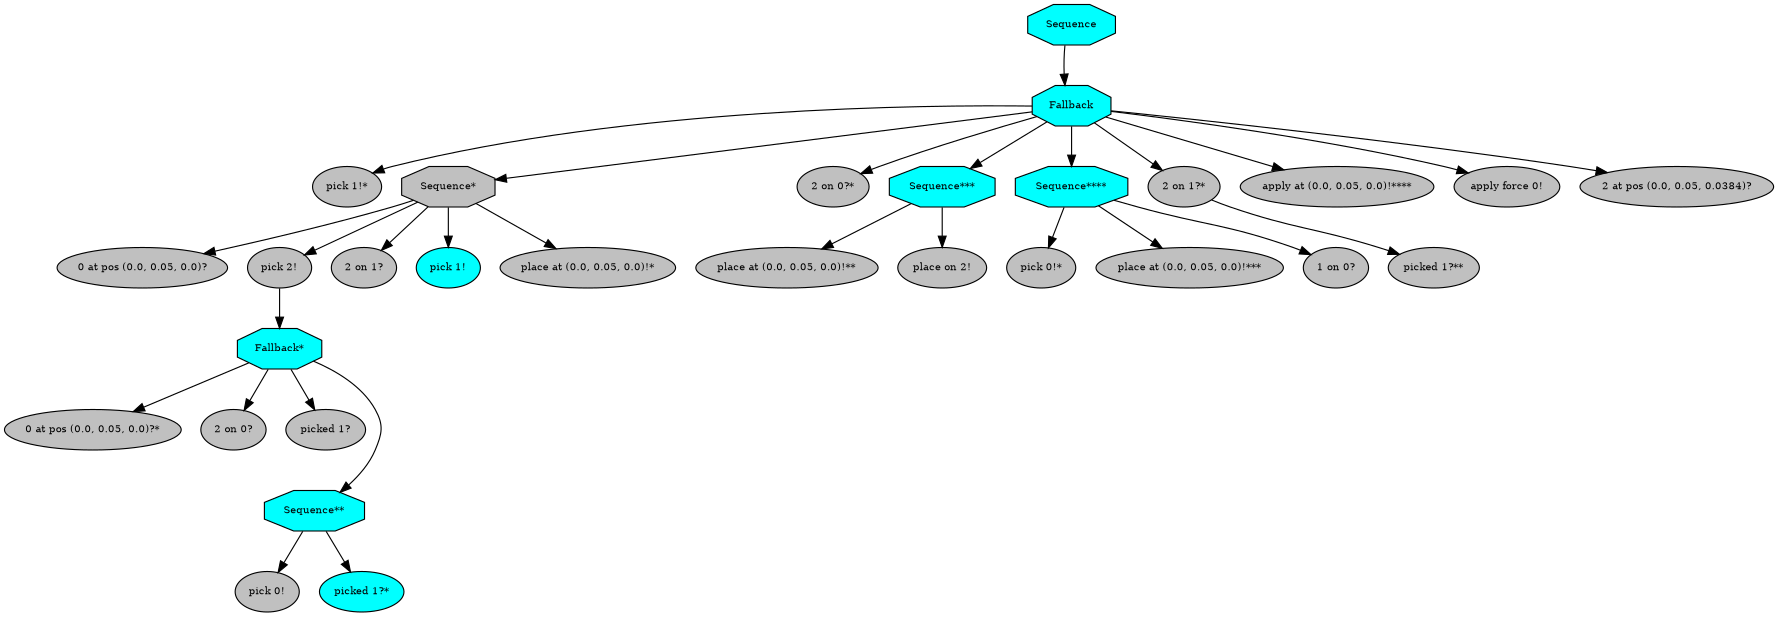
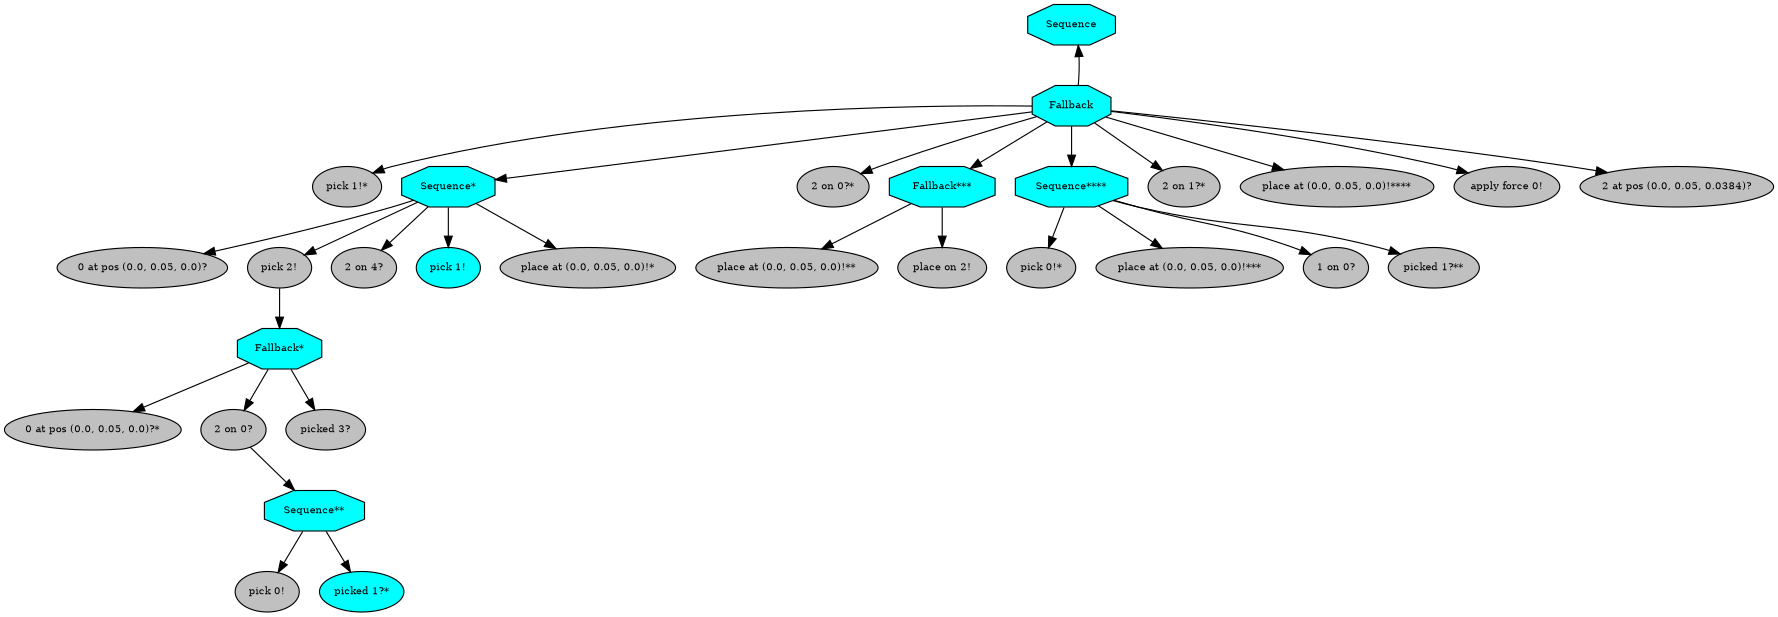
edge "Sequence" -> "Fallback": reversed
node "Sequence*": fillcolor gray -> cyan
node "Sequence***": label "Sequence***" -> "Fallback***"
node "apply at (0.0, 0.05, 0.0)!****": label "apply at (0.0, 0.05, 0.0)!****" -> "place at (0.0, 0.05, 0.0)!****"
edge "2 on 1?*" -> "picked 1?**": now "Sequence****" -> "picked 1?**"
node "2 on 1?": label "2 on 1?" -> "2 on 4?"
edge "Fallback*" -> "Sequence**": now "2 on 0?" -> "Sequence**"
node "picked 1?": label "picked 1?" -> "picked 3?"
